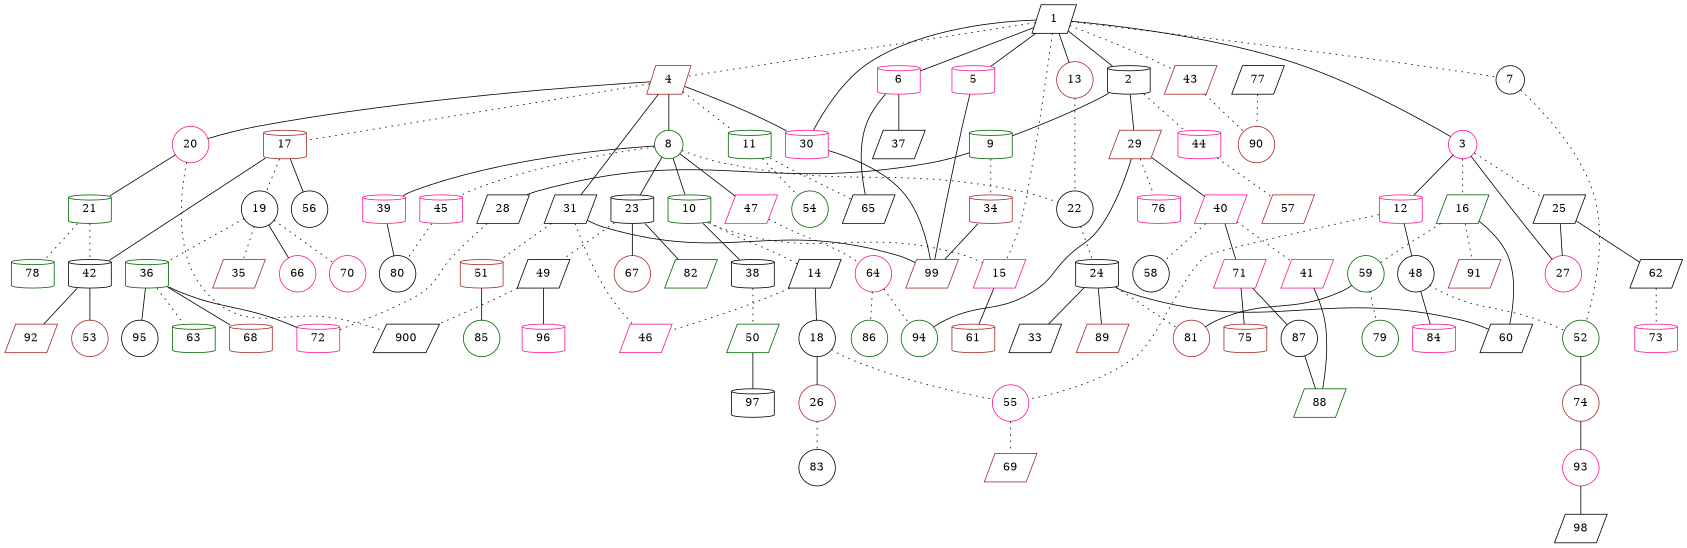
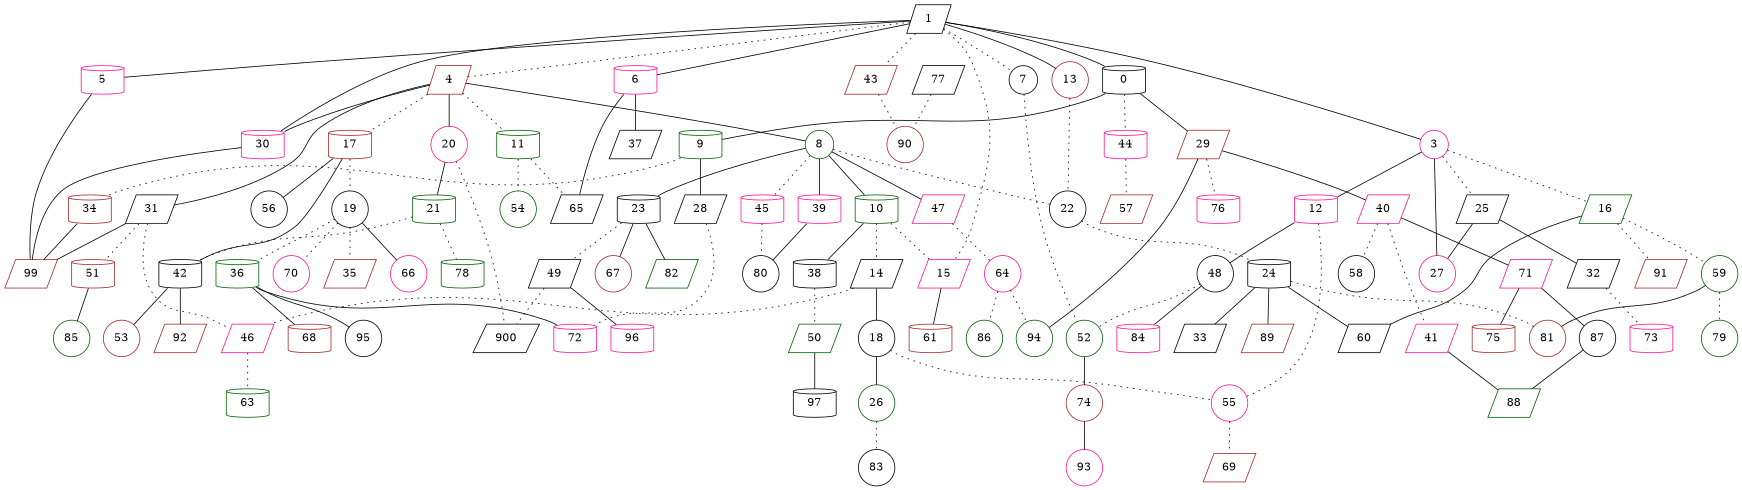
node "2": label "2" -> "0"
node "62": label "62" -> "32"
edge "36" -- "63": now "46" -- "63"
node "26": color brown -> darkgreen
node "98": removed
